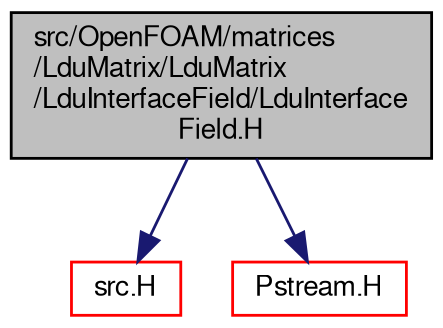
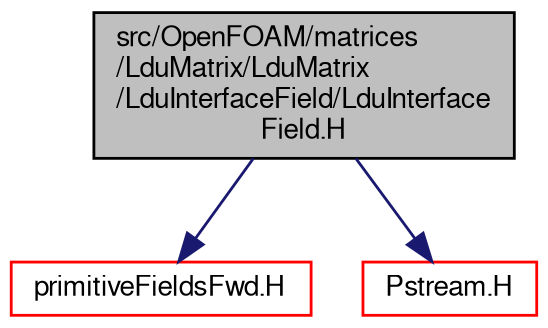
node "src.H": label "src.H" -> "primitiveFieldsFwd.H"
